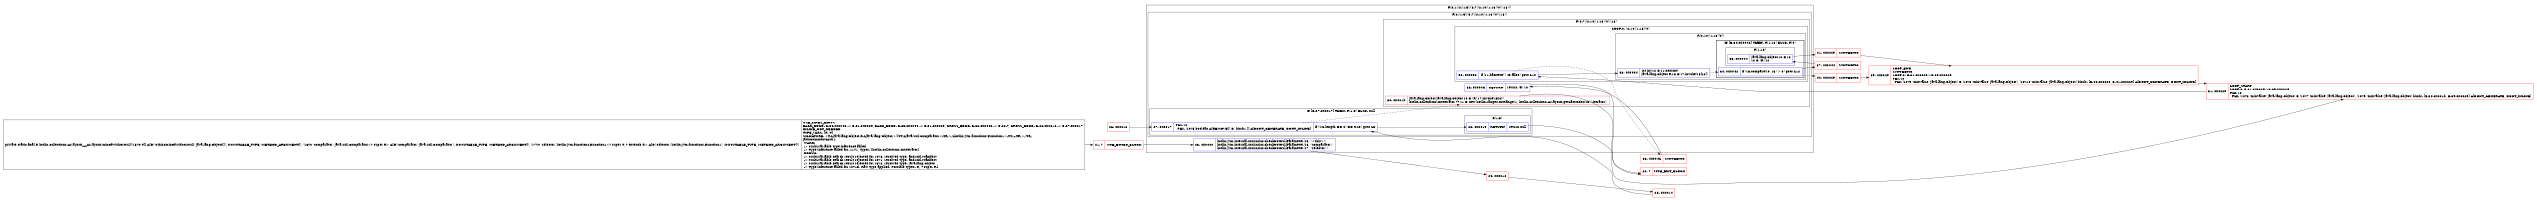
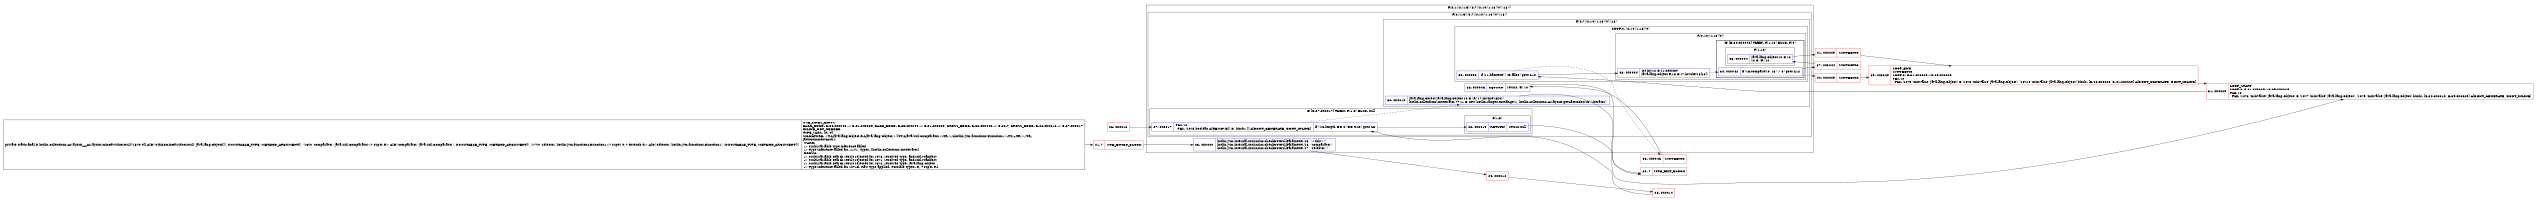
node "30: 0x001b": color red -> blue
